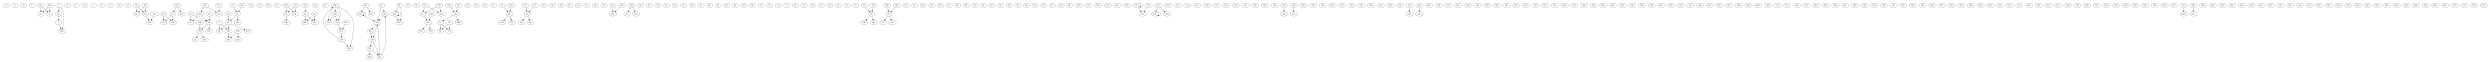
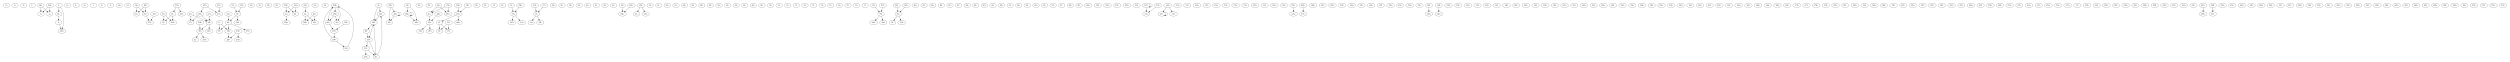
node "128+": added
edge "184-" -> "238-": now "184-" -> "28+"
edge "238+" -> "84+": reversed
